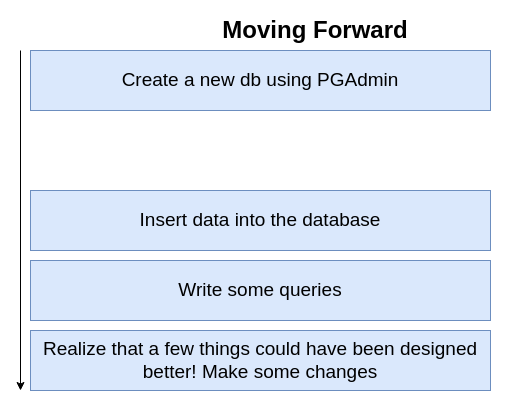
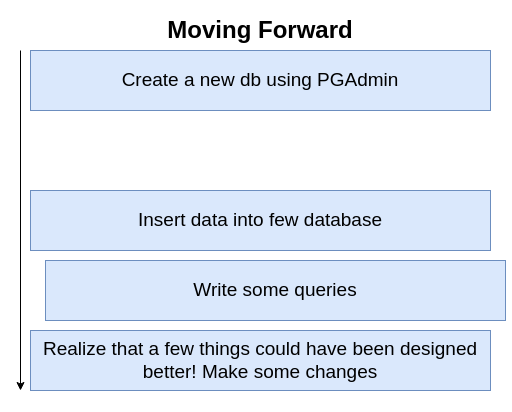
node "Moving Forward": moved (316, 31) -> (261, 31)
node "Insert data into the database": label "Insert data into the database" -> "Insert data into few database"
node "Write some queries": moved (261, 291) -> (276, 291)
